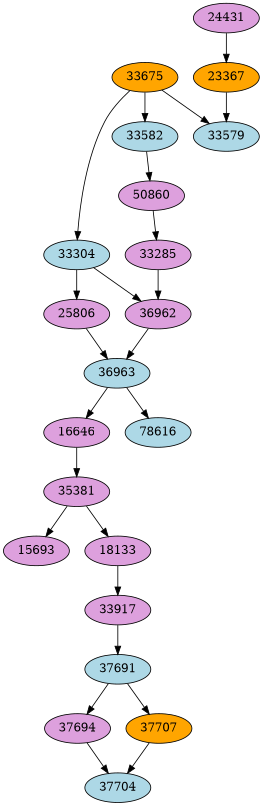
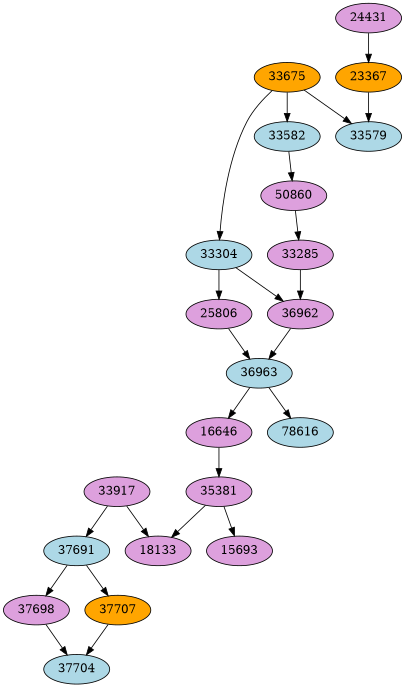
edge "18133" -> "33917": reversed
node "37694": label "37694" -> "37698"
